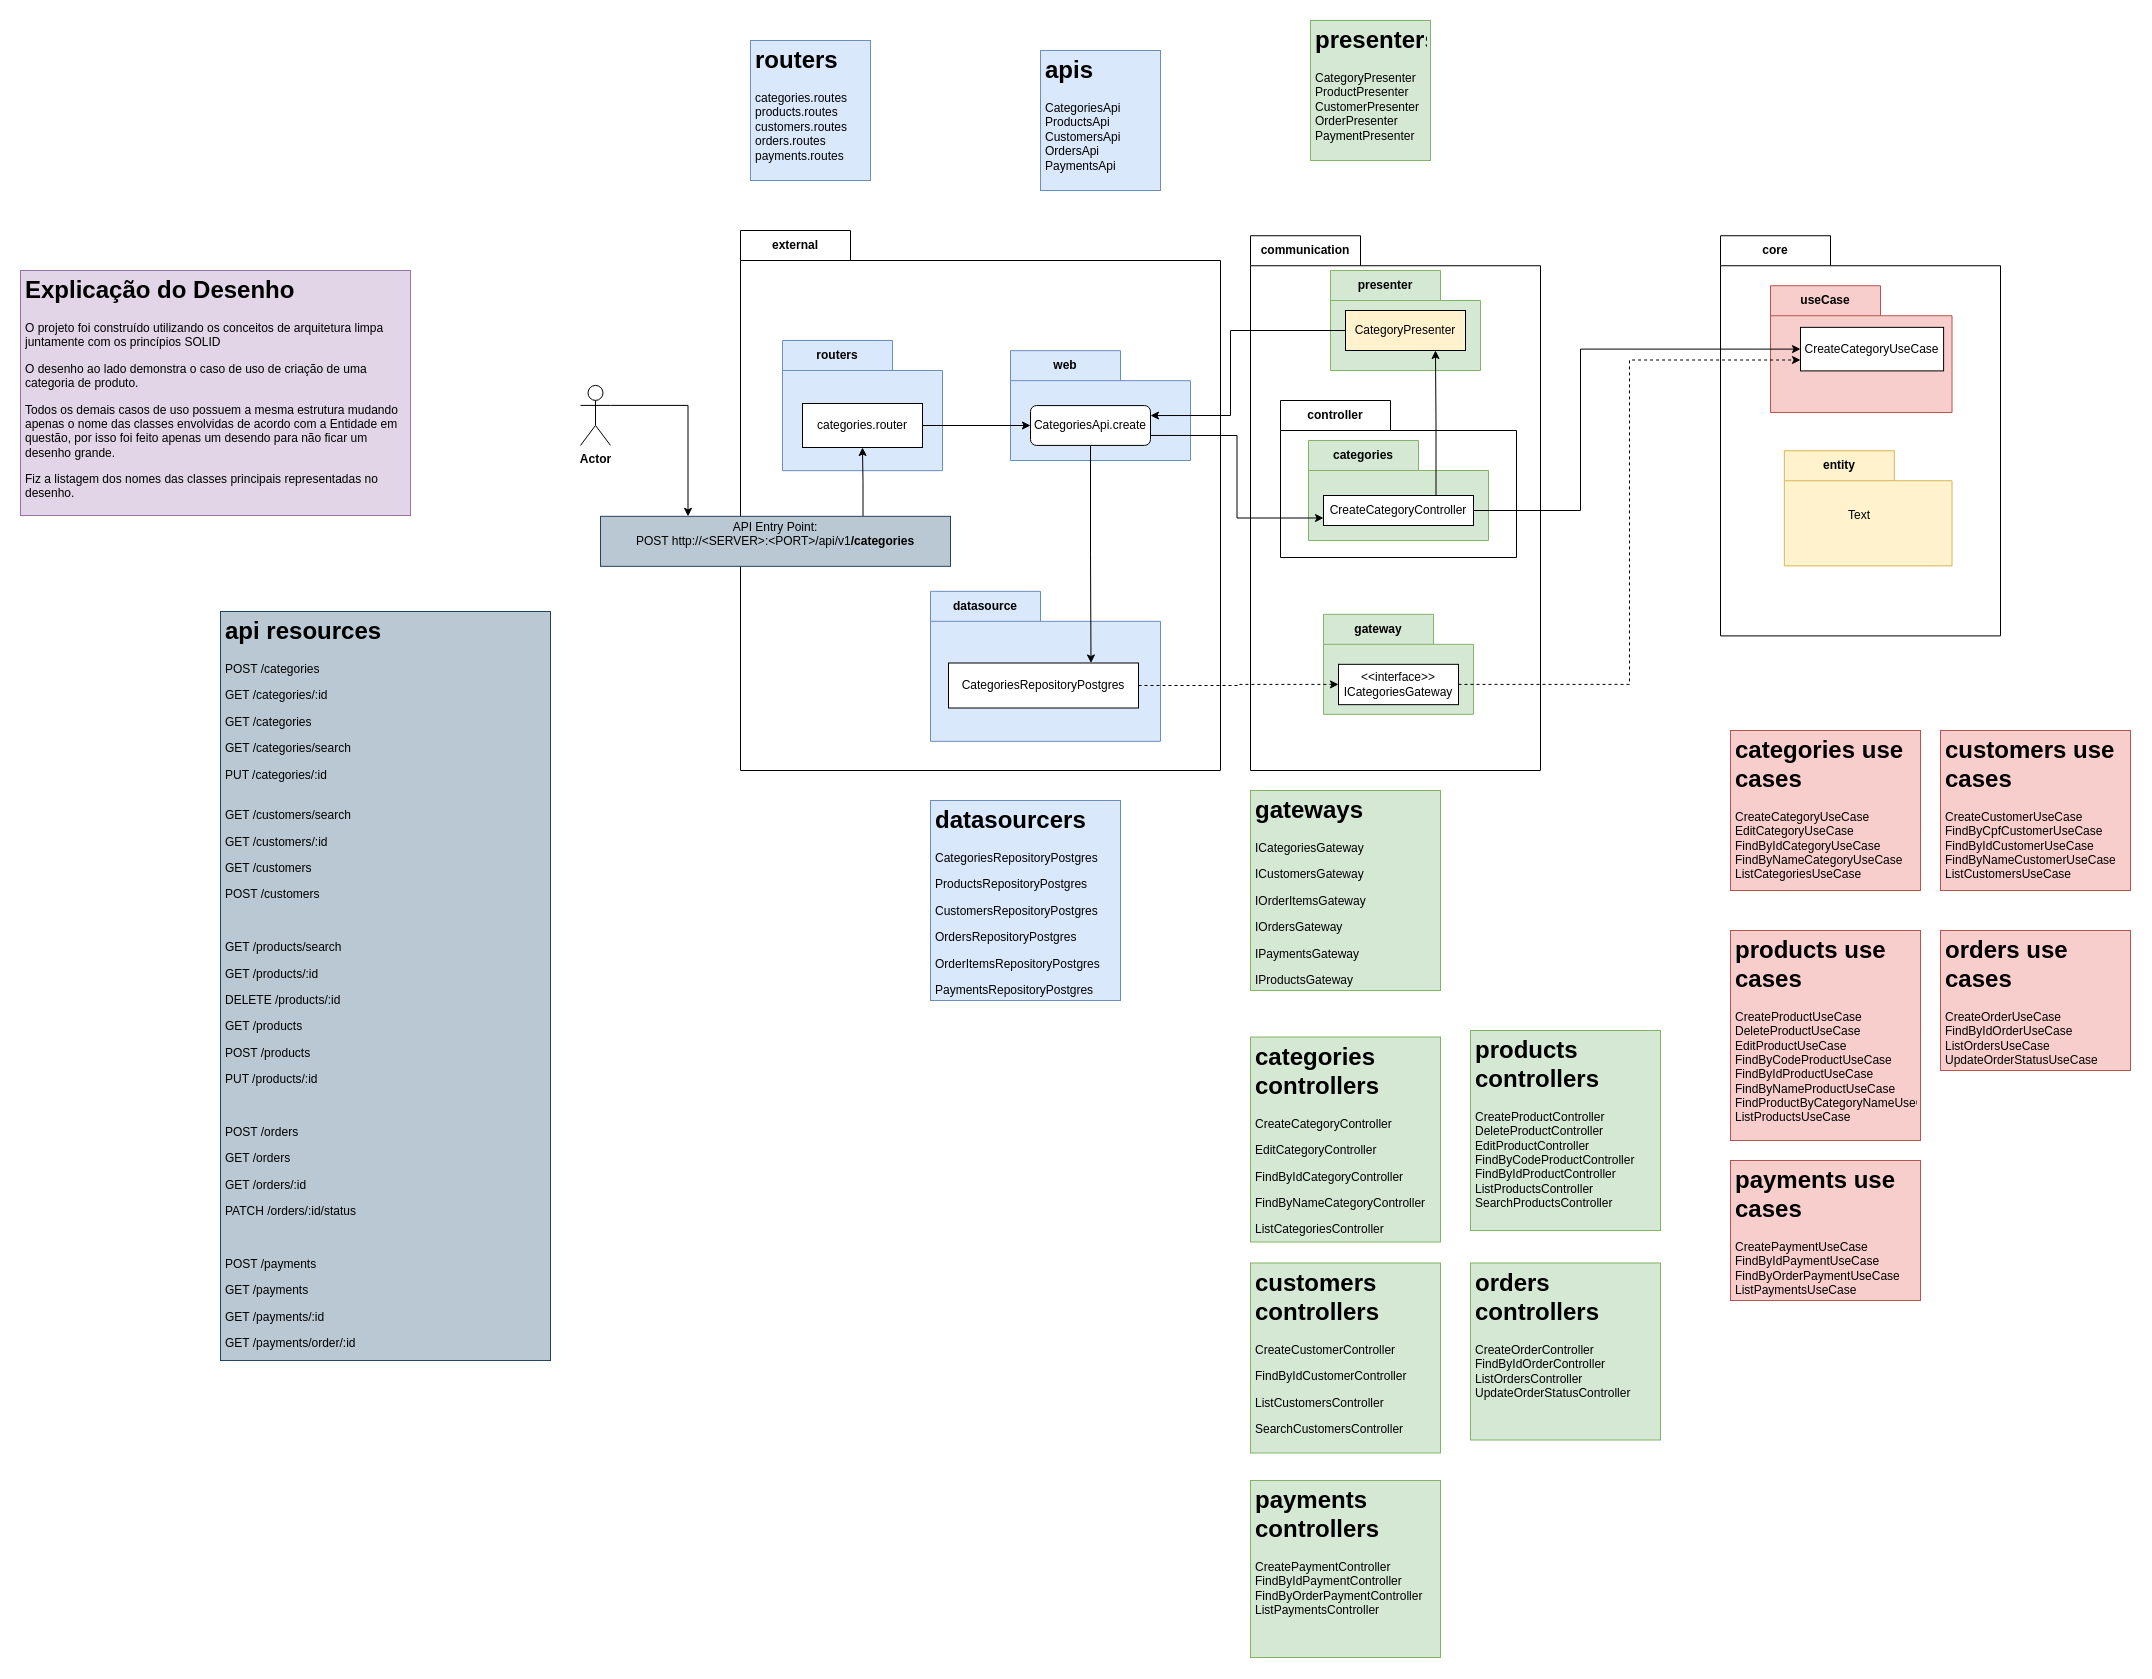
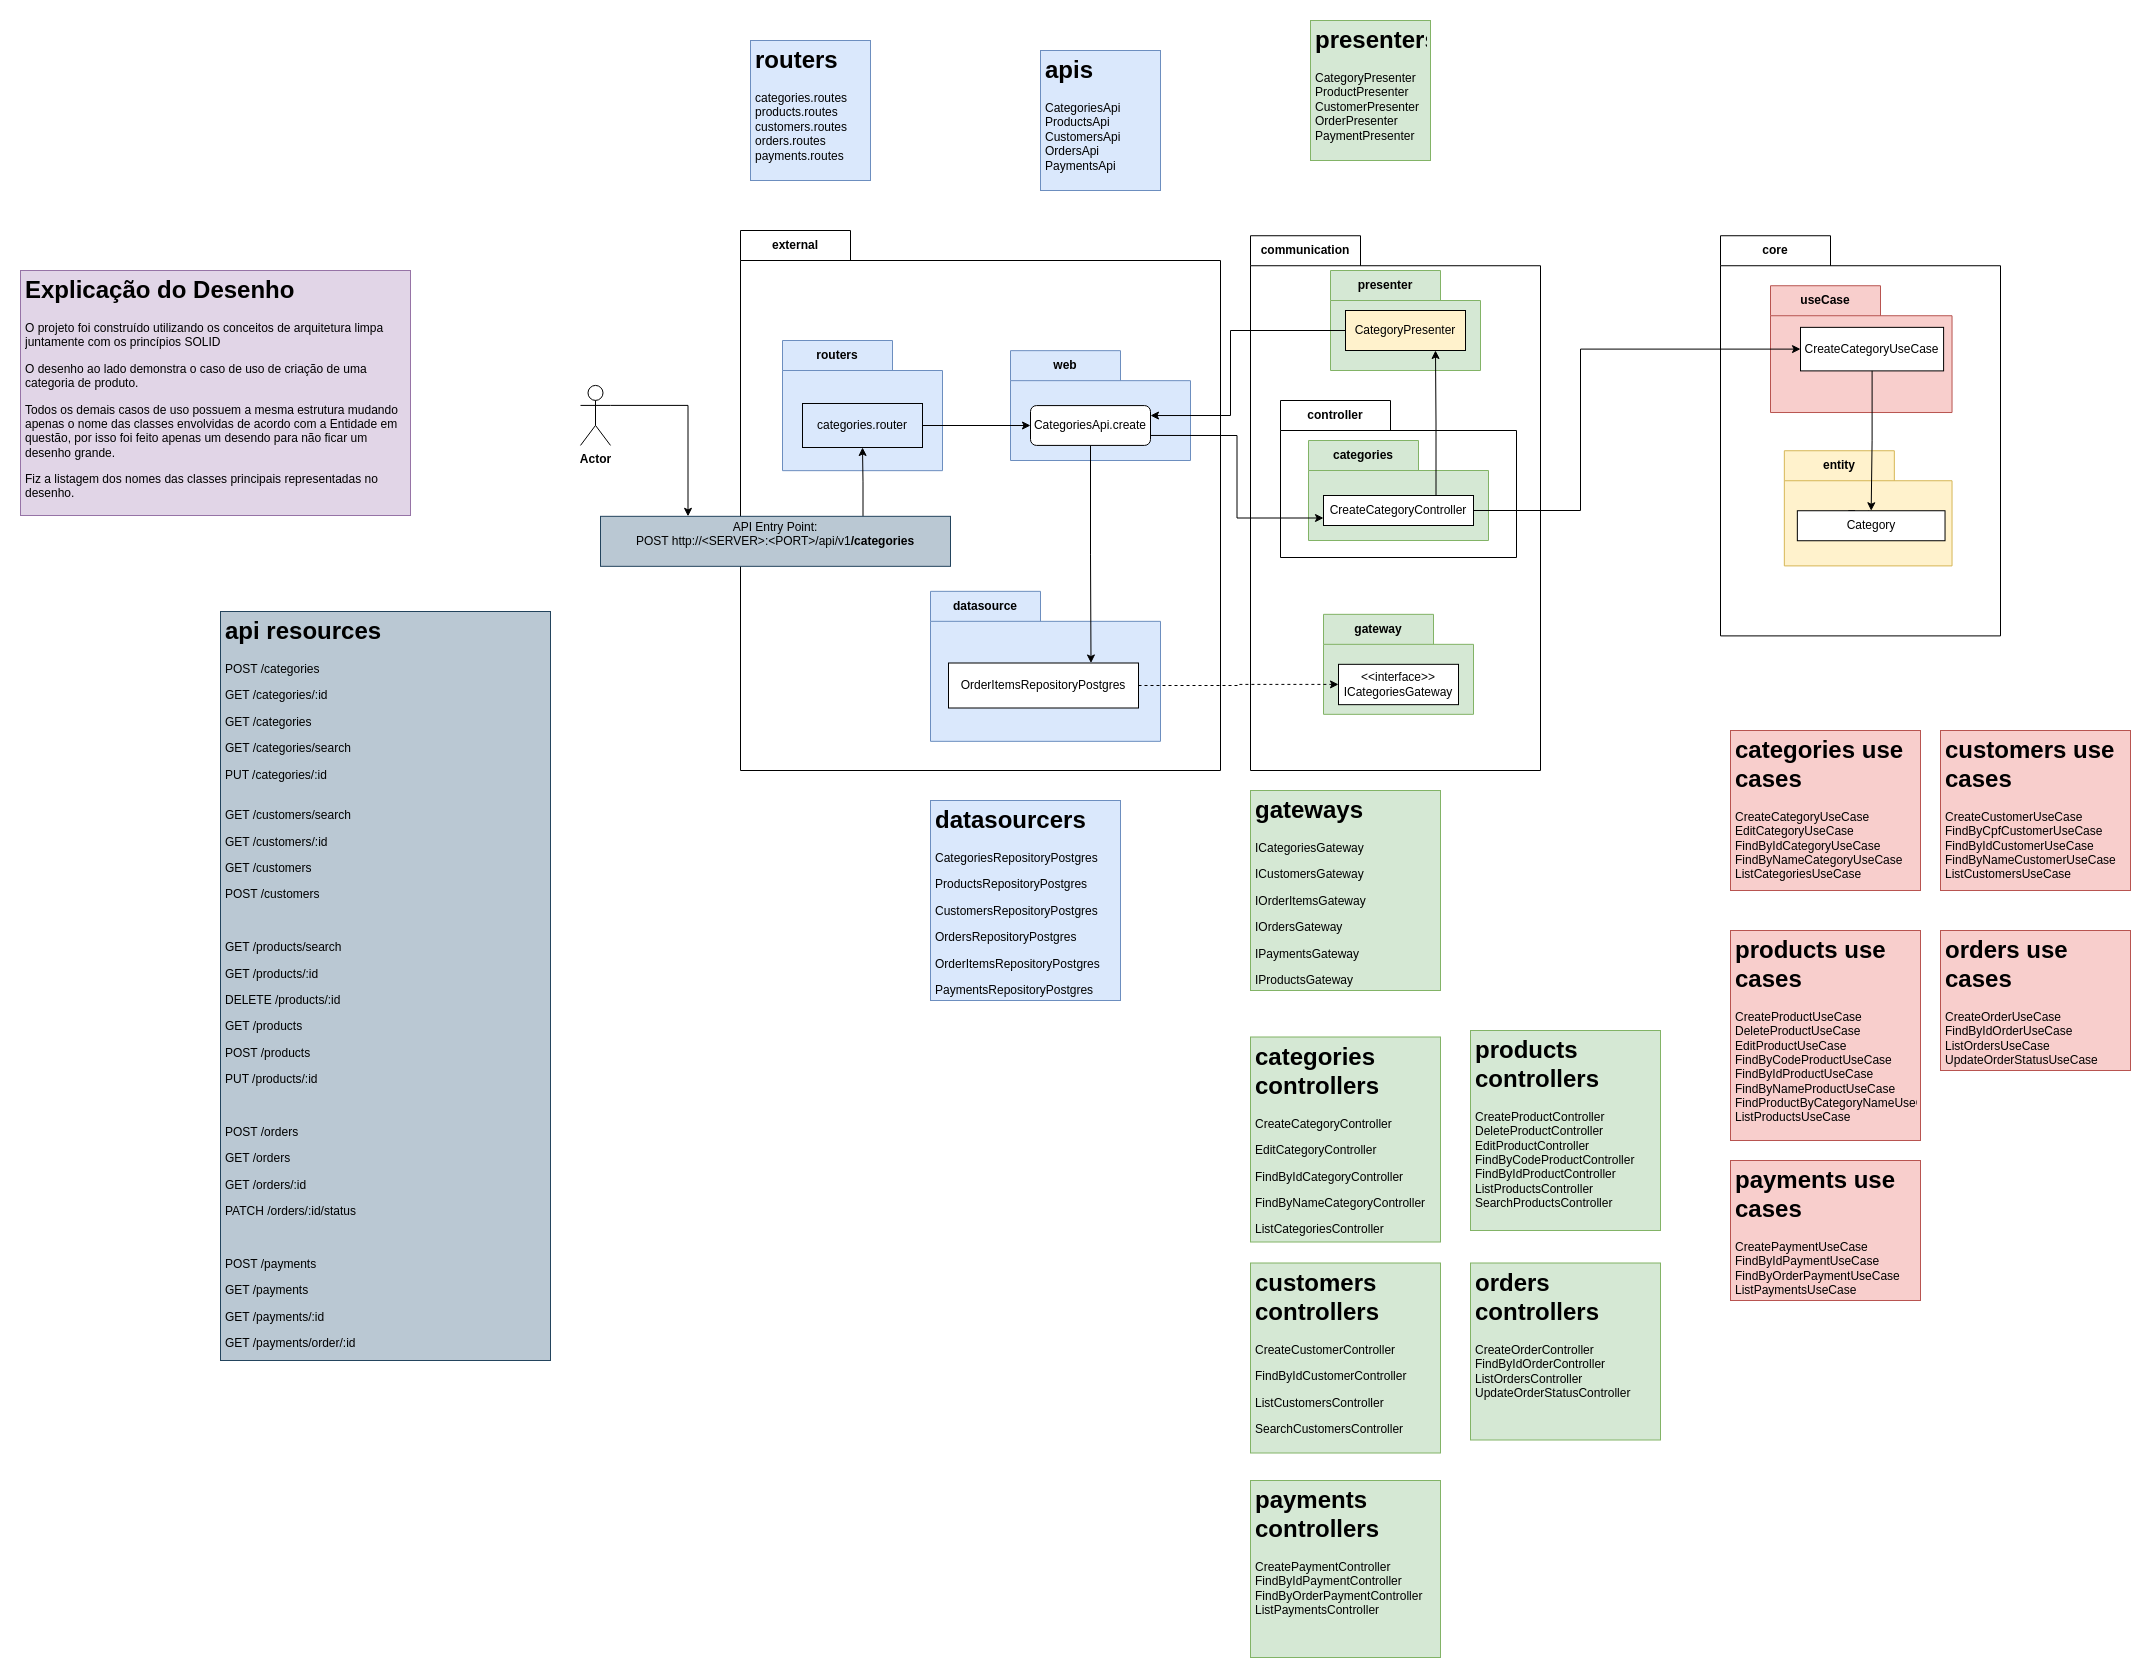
node "categories.router": fillcolor #ffffff -> #dae8fc
edge "CreateCategoryUseCase" -> "Category": added
node "Category": added
edge "<<interface>> ICategoriesGateway" -> "CreateCategoryUseCase": removed
node "CategoriesRepositoryPostgres": label "CategoriesRepositoryPostgres" -> "OrderItemsRepositoryPostgres"
